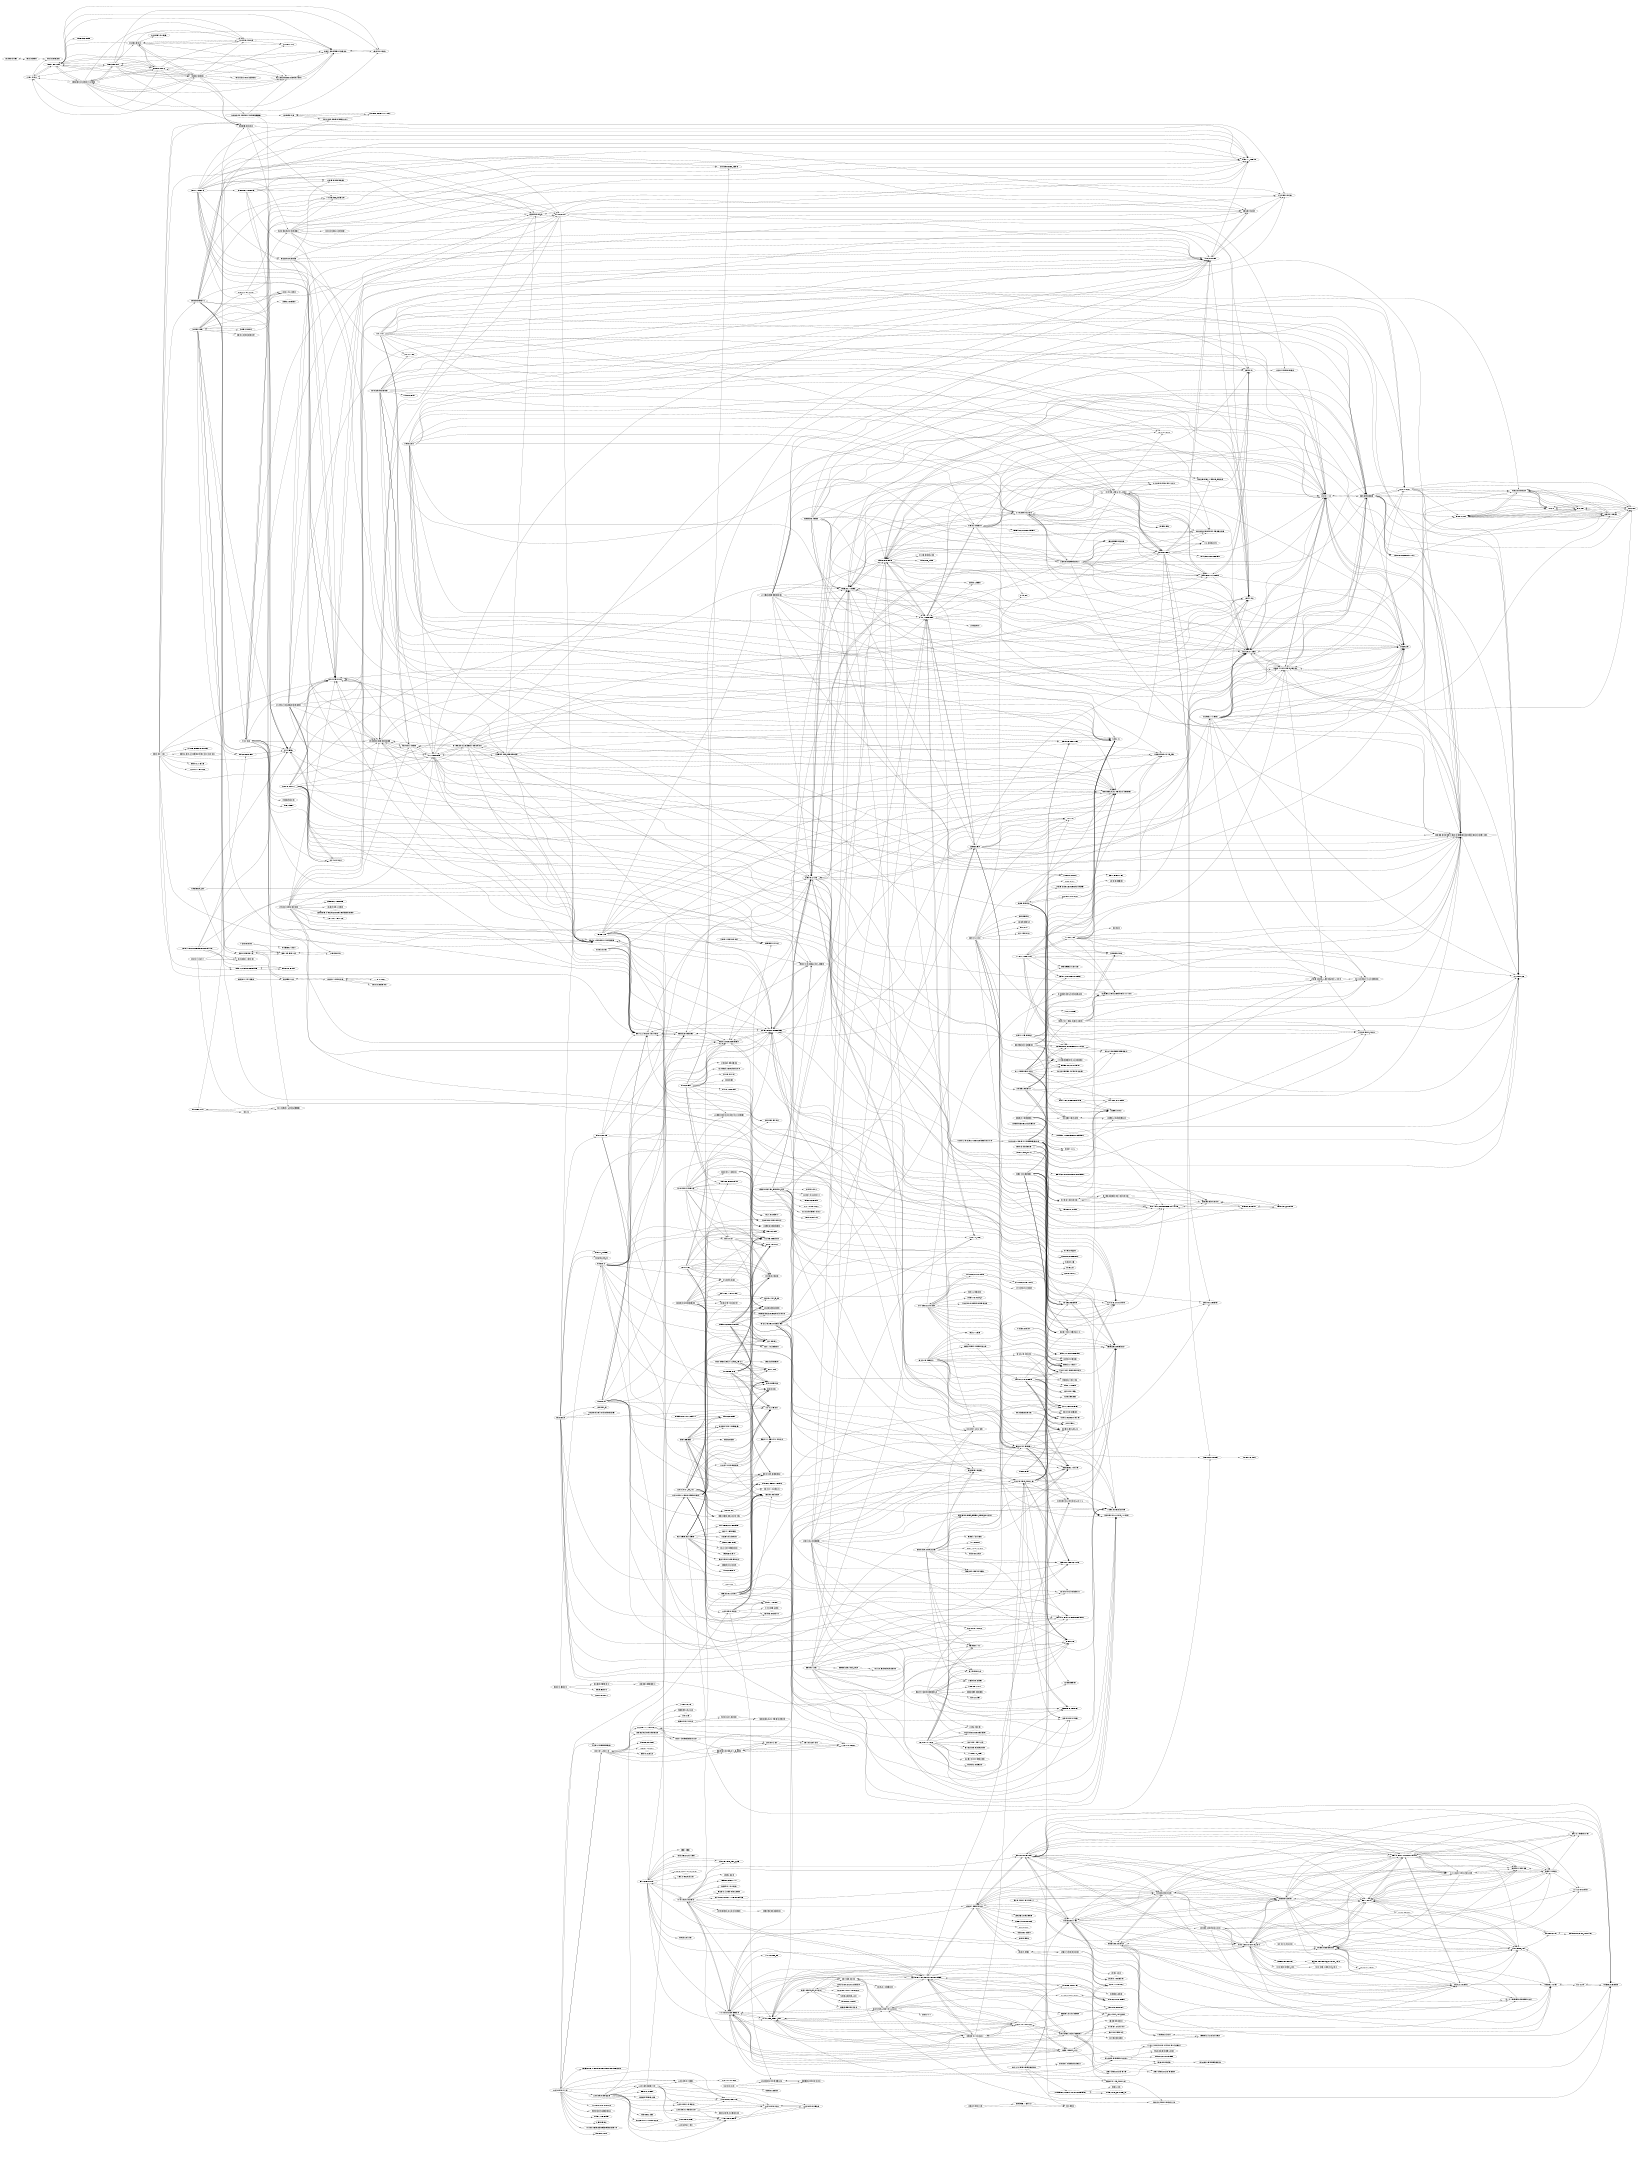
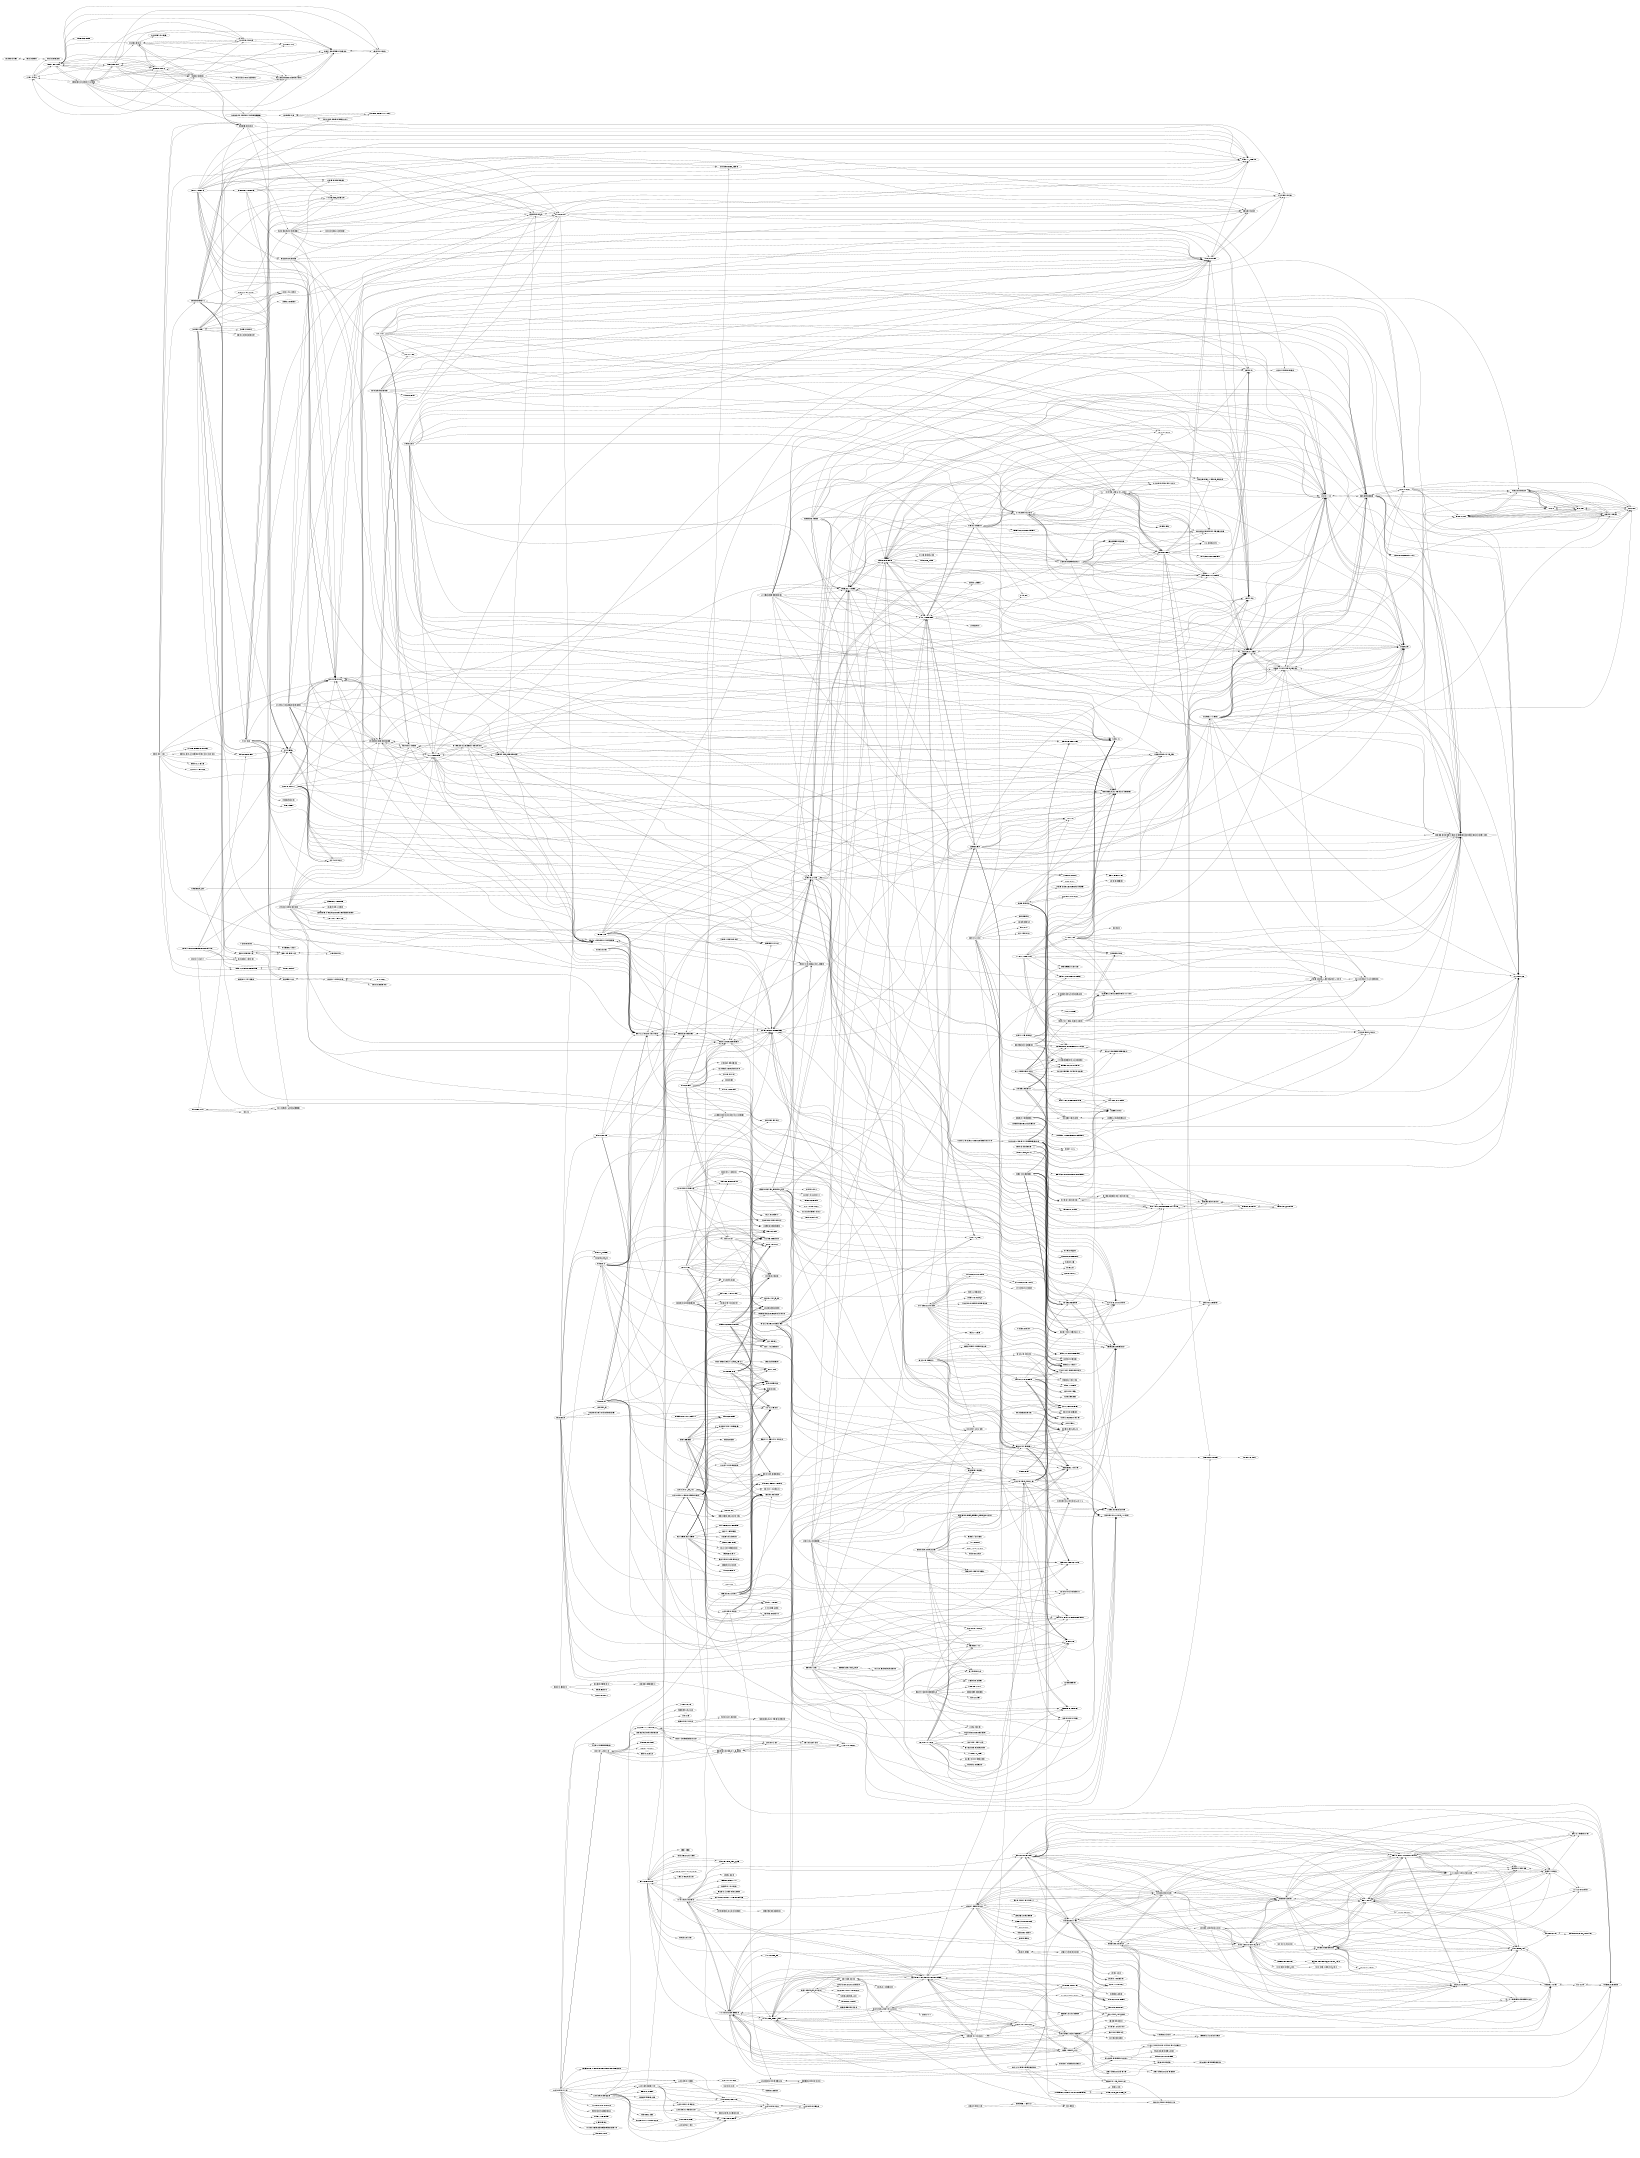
node "Conversion/Fastrans": label "Conversion/Fastrans" -> "YaoqxCN/Fastrans"
